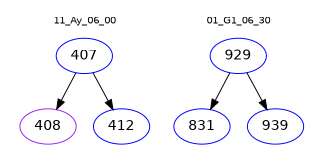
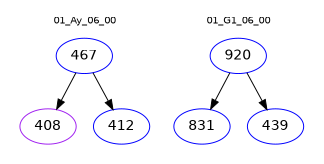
cluster "11_Ay_06_00": label "11_Ay_06_00" -> "01_Ay_06_00"
cluster "01_G1_06_30": label "01_G1_06_30" -> "01_G1_06_00"
node "407": label "407" -> "467"
node "929": label "929" -> "920"
node "939": label "939" -> "439"
